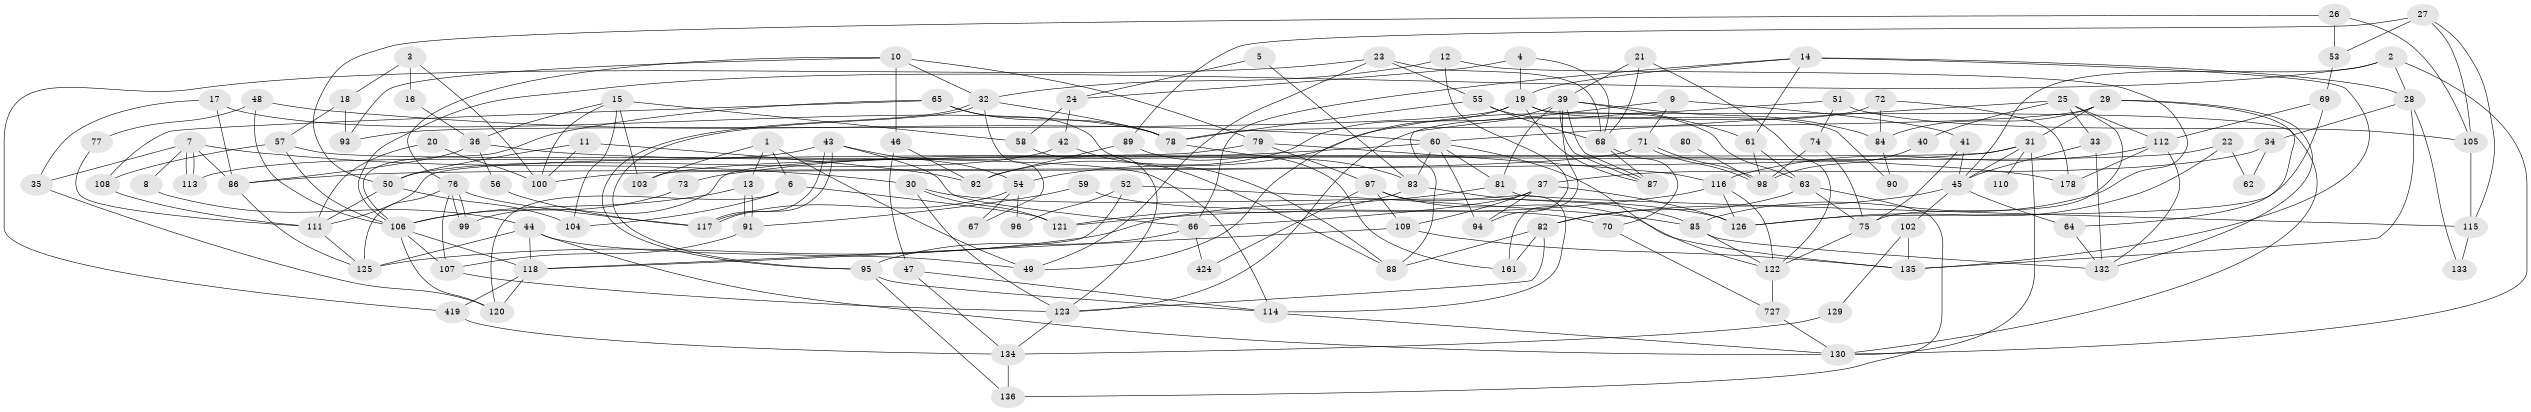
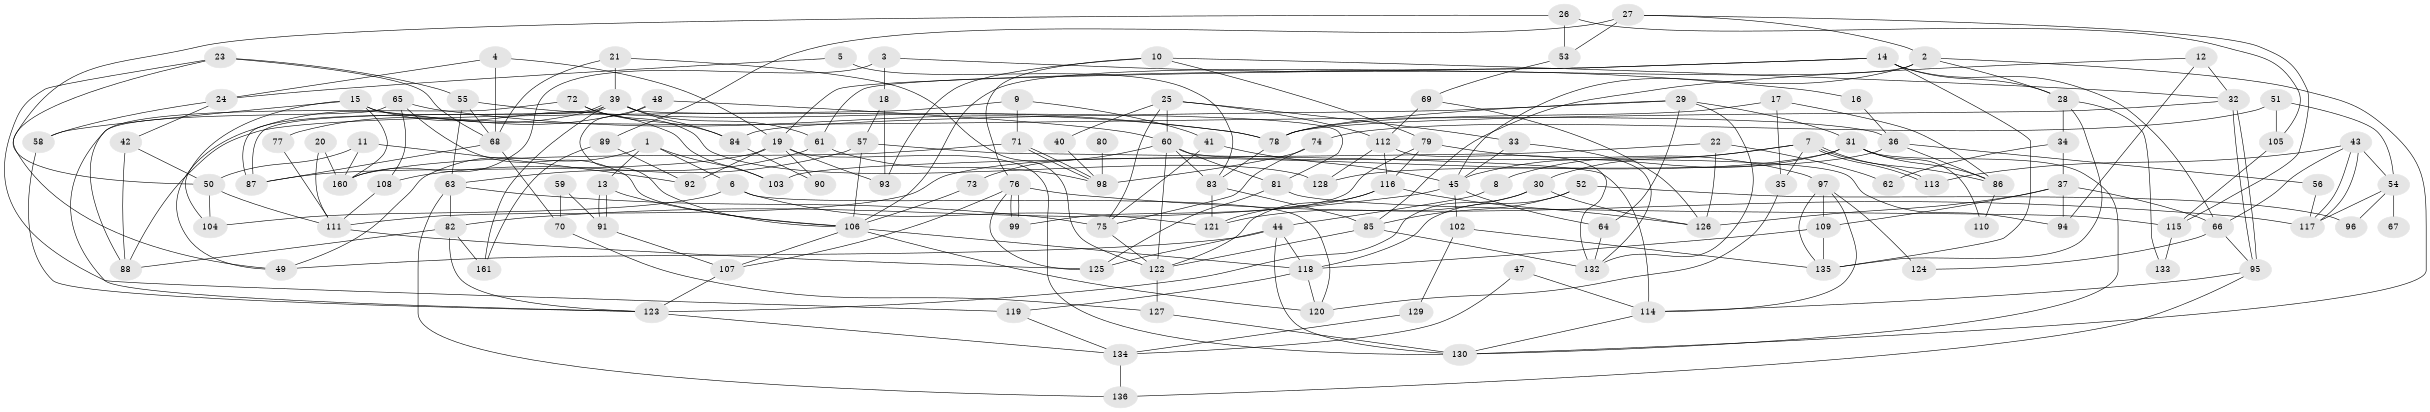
edge "27" -- "105": now "27" -- "2"
node "46": removed
node "100": label "100" -> "160"
node "178": label "178" -> "128"
edge "32" -- "67": removed
edge "86" -- "125": now "86" -- "110"
node "424": label "424" -> "124"
node "419": label "419" -> "119"
node "727": label "727" -> "127"
